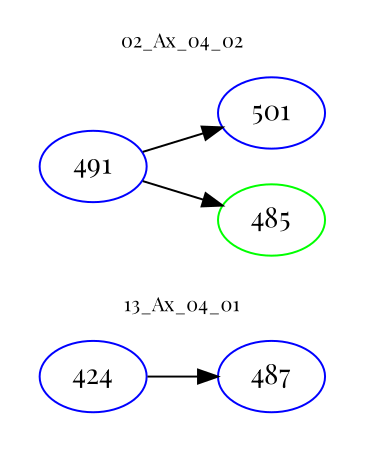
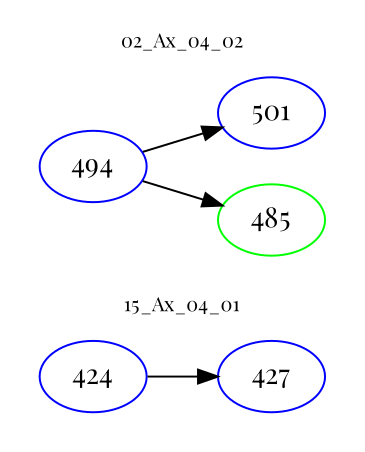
node "491": label "491" -> "494"
cluster "13_Ax_04_01": label "13_Ax_04_01" -> "15_Ax_04_01"
node "487": label "487" -> "427"
